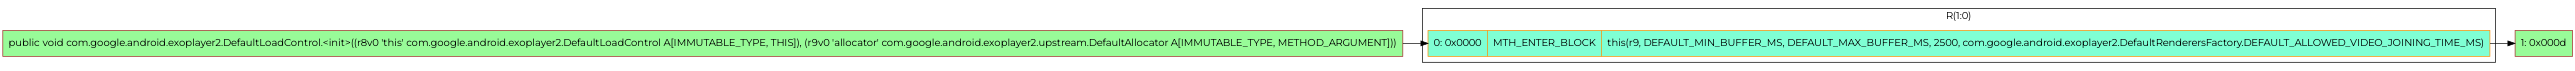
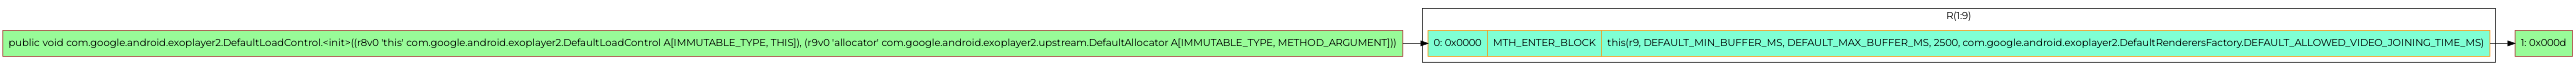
cluster "R(1:0)": label "R(1:0)" -> "R(1:9)"
